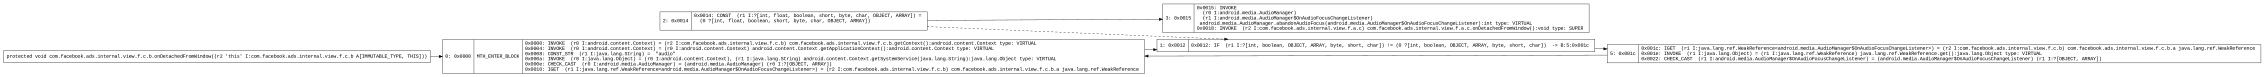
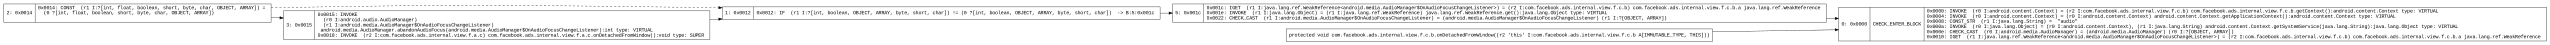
node "3: 0x0015": text "(r0 I:android.media.AudioManager)" -> "(r0 I:android.audio.AudioManager)"
edge "0: 0x0000" -> "1: 0x0012": now "3: 0x0015" -> "1: 0x0012"
node "0: 0x0000": text "MTH_ENTER_BLOCK" -> "CHECK_ENTER_BLOCK"
